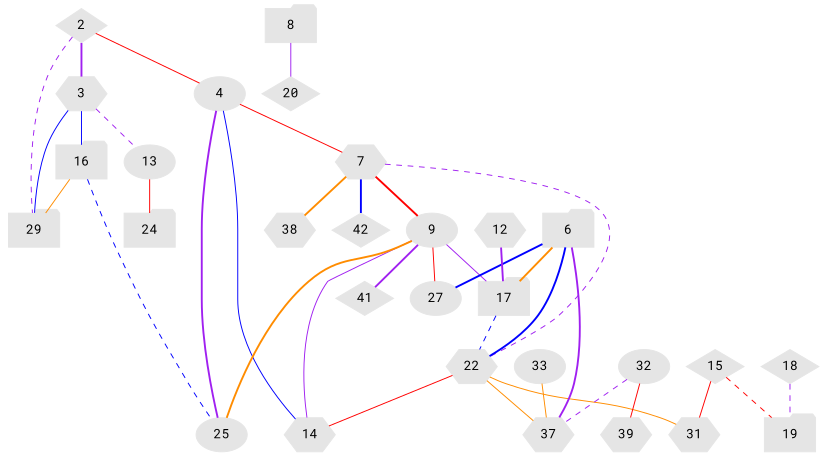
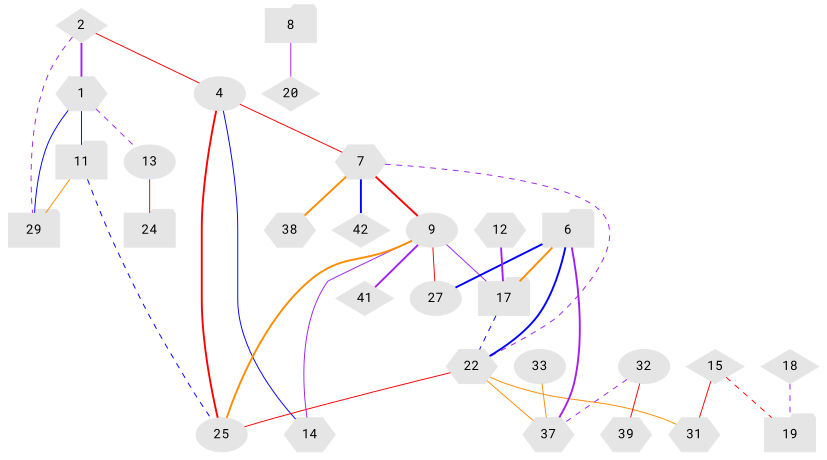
node "3": label "3" -> "1"
node "16": label "16" -> "11"
edge "4" -- "25": color purple -> red
edge "22" -- "14": now "22" -- "25"
